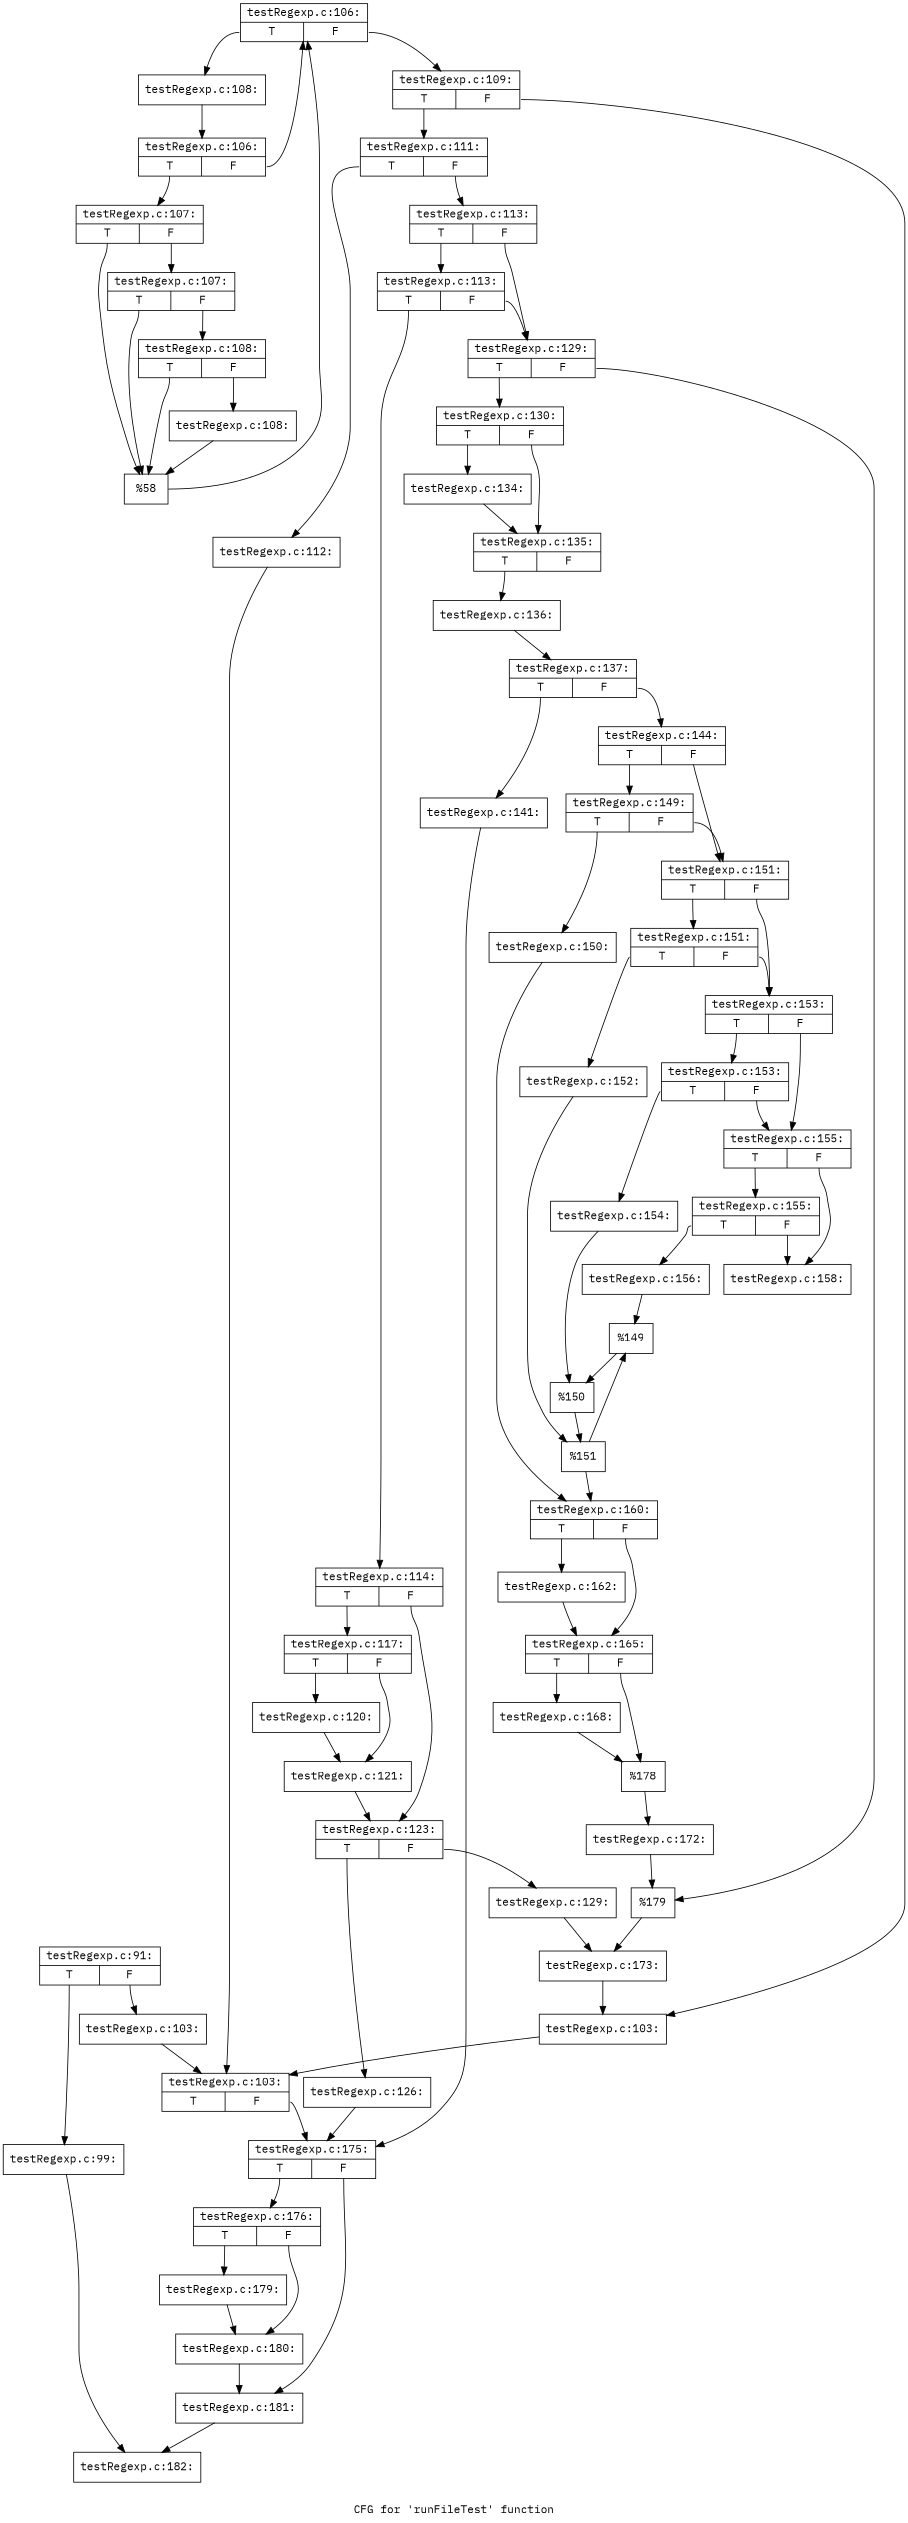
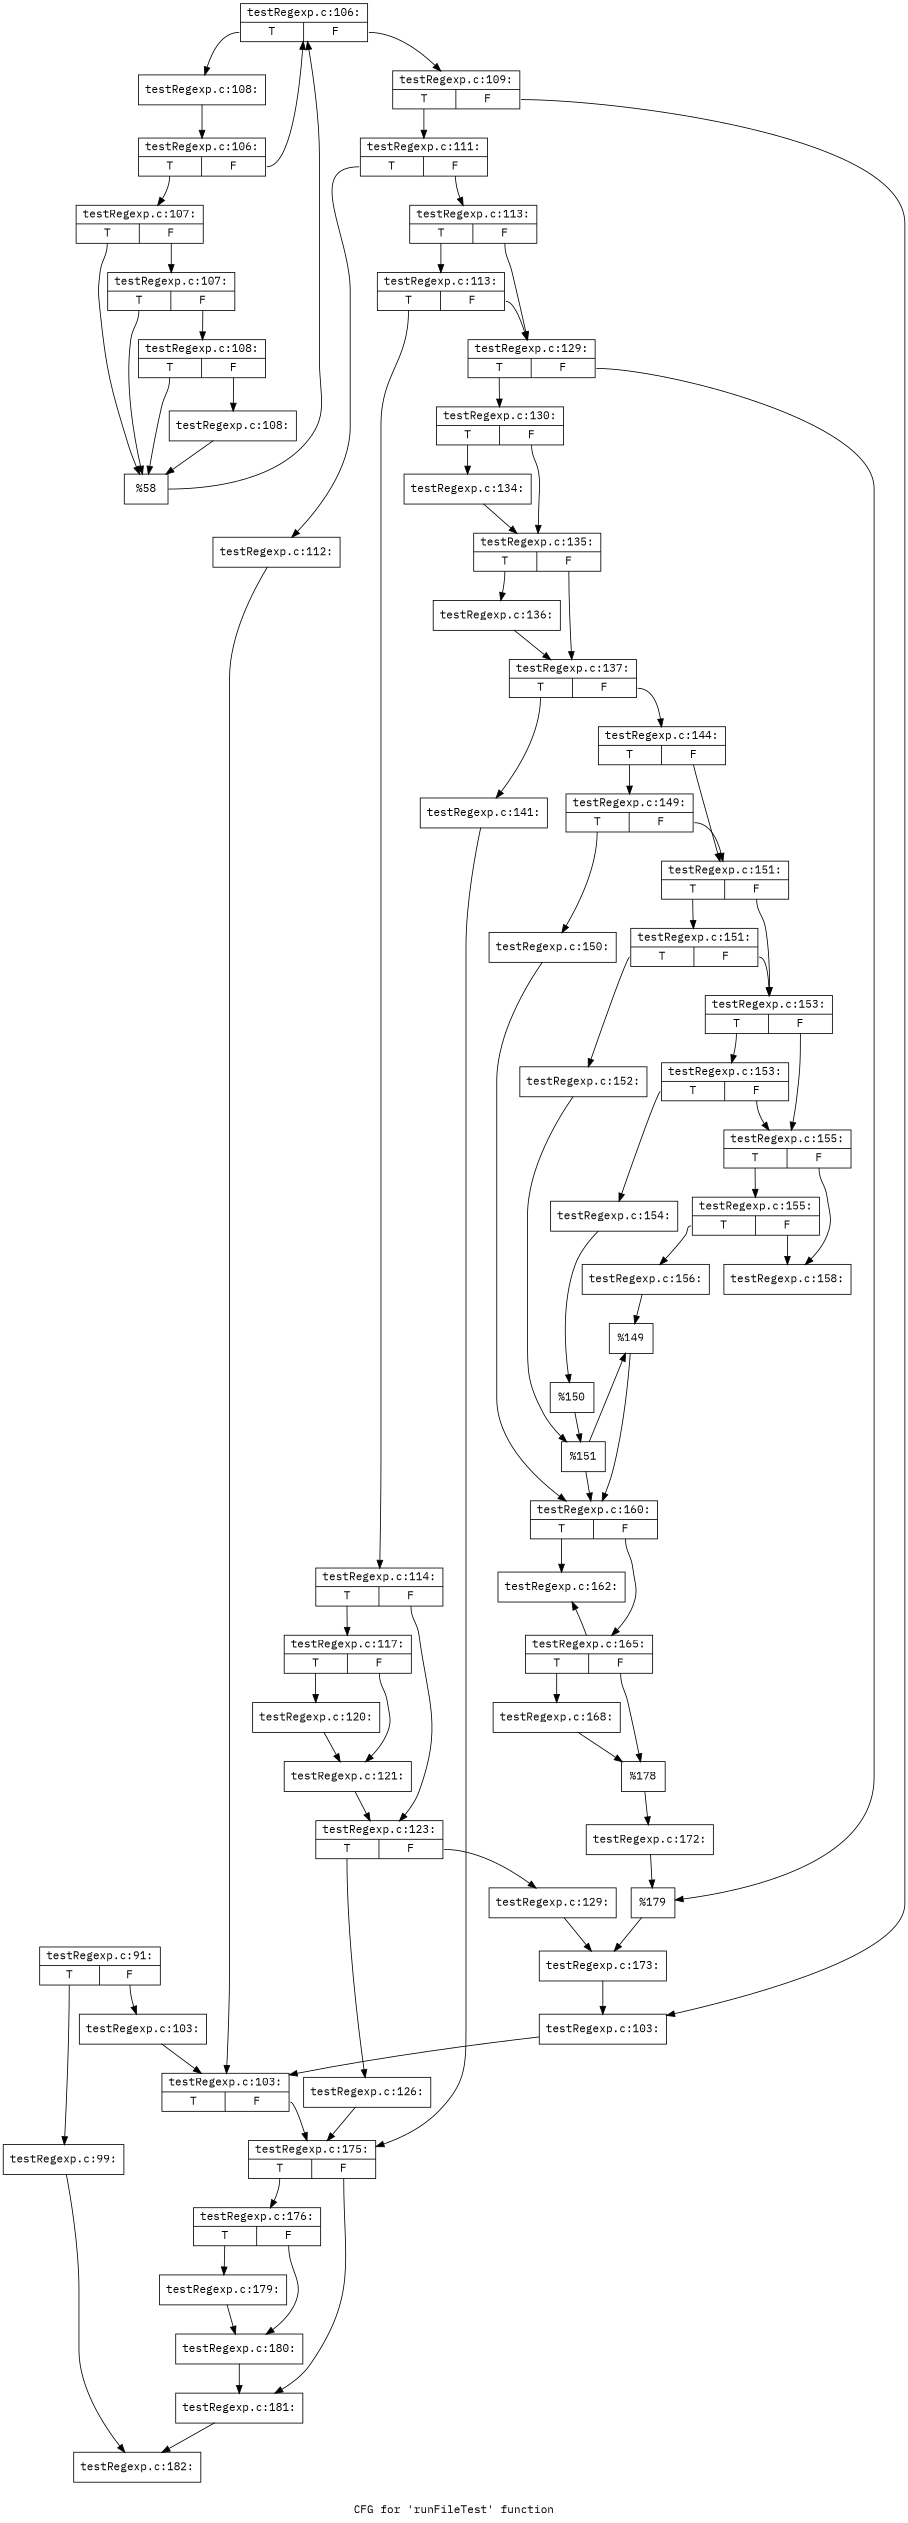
edge "testRegexp.c:135:" -> "testRegexp.c:137:": added
edge "%149" -> "%150": now "%149" -> "testRegexp.c:160:"
edge "testRegexp.c:162:" -> "testRegexp.c:165:": reversed
